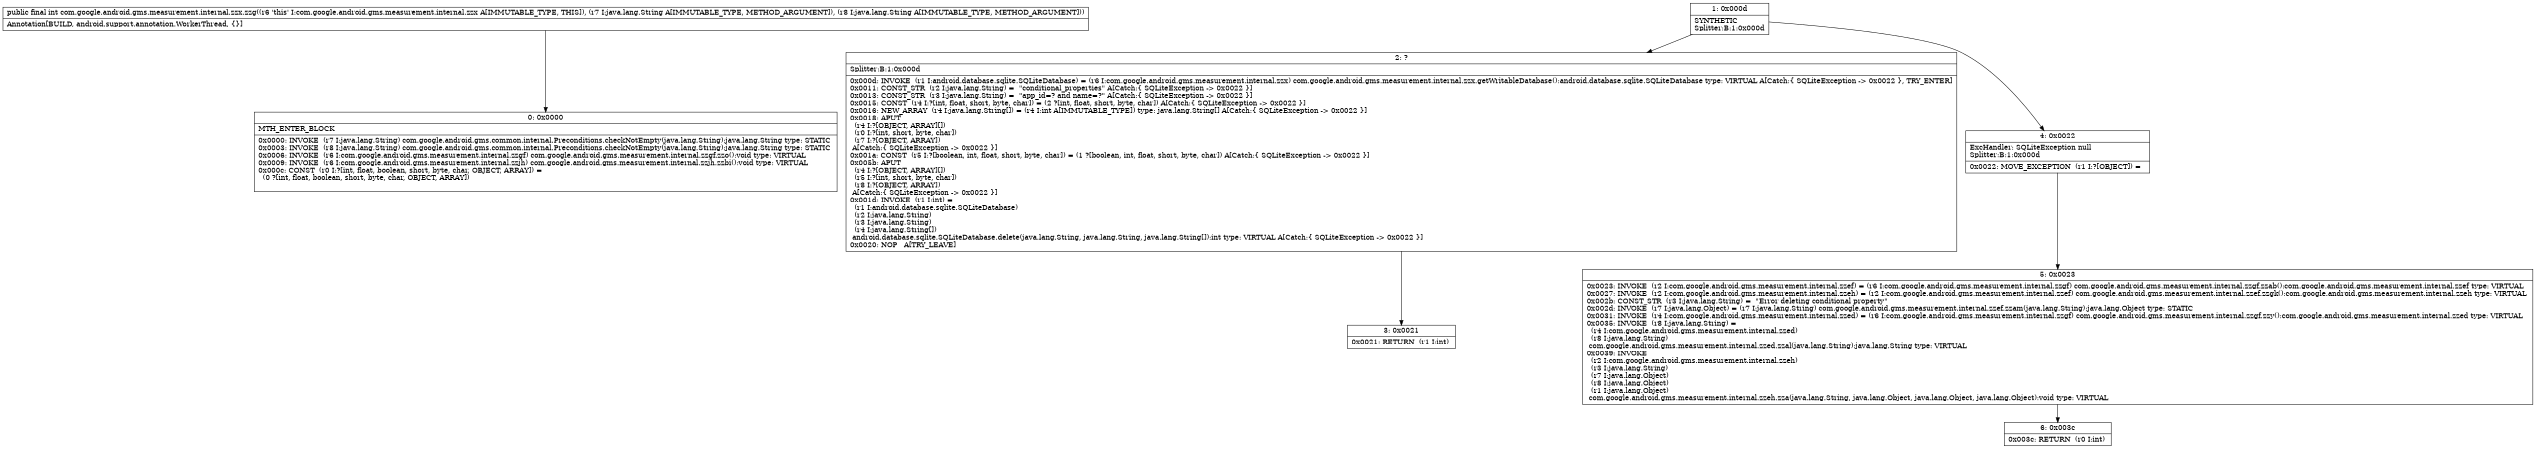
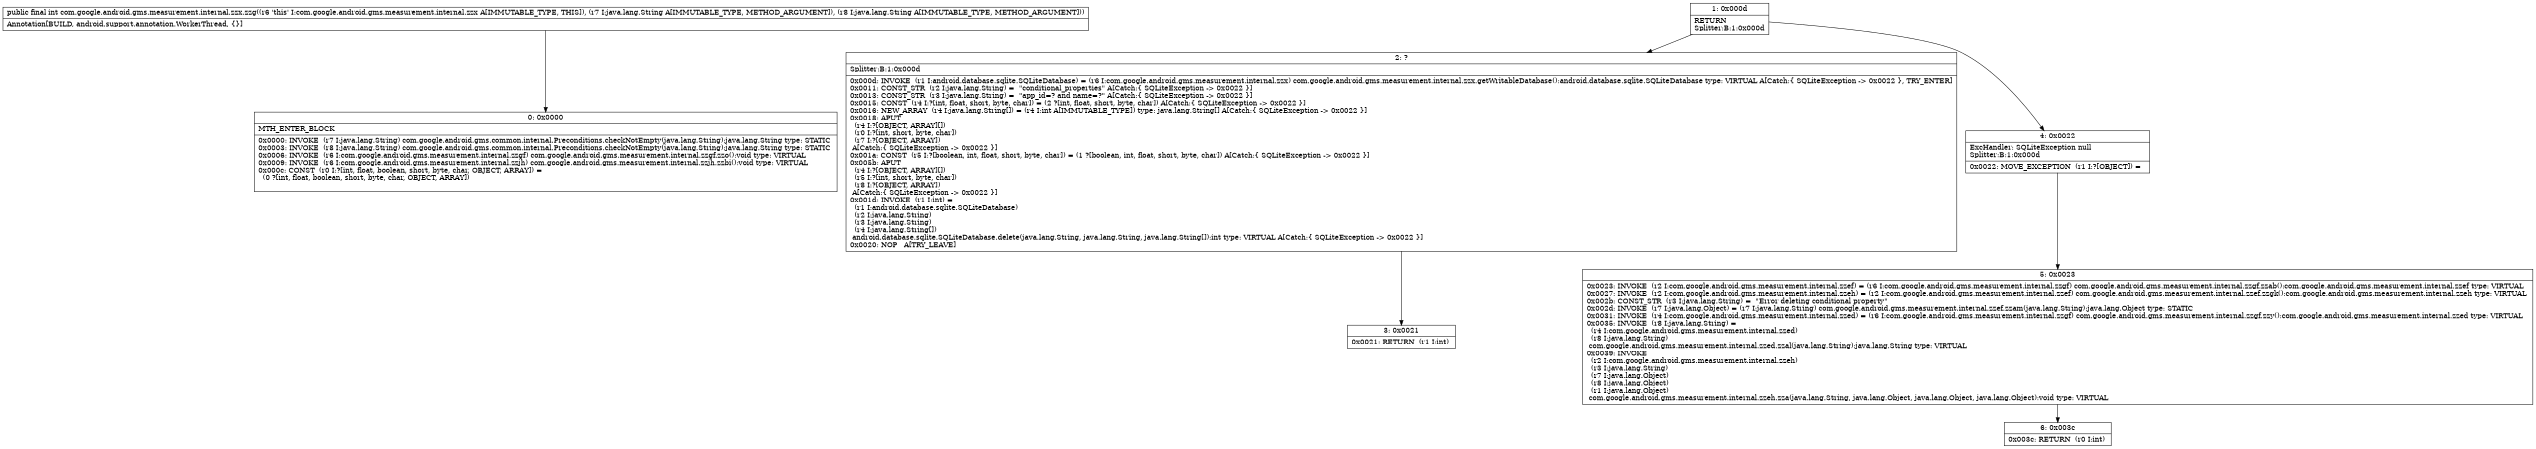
node "1: 0x000d": text "SYNTHETIC" -> "RETURN"
